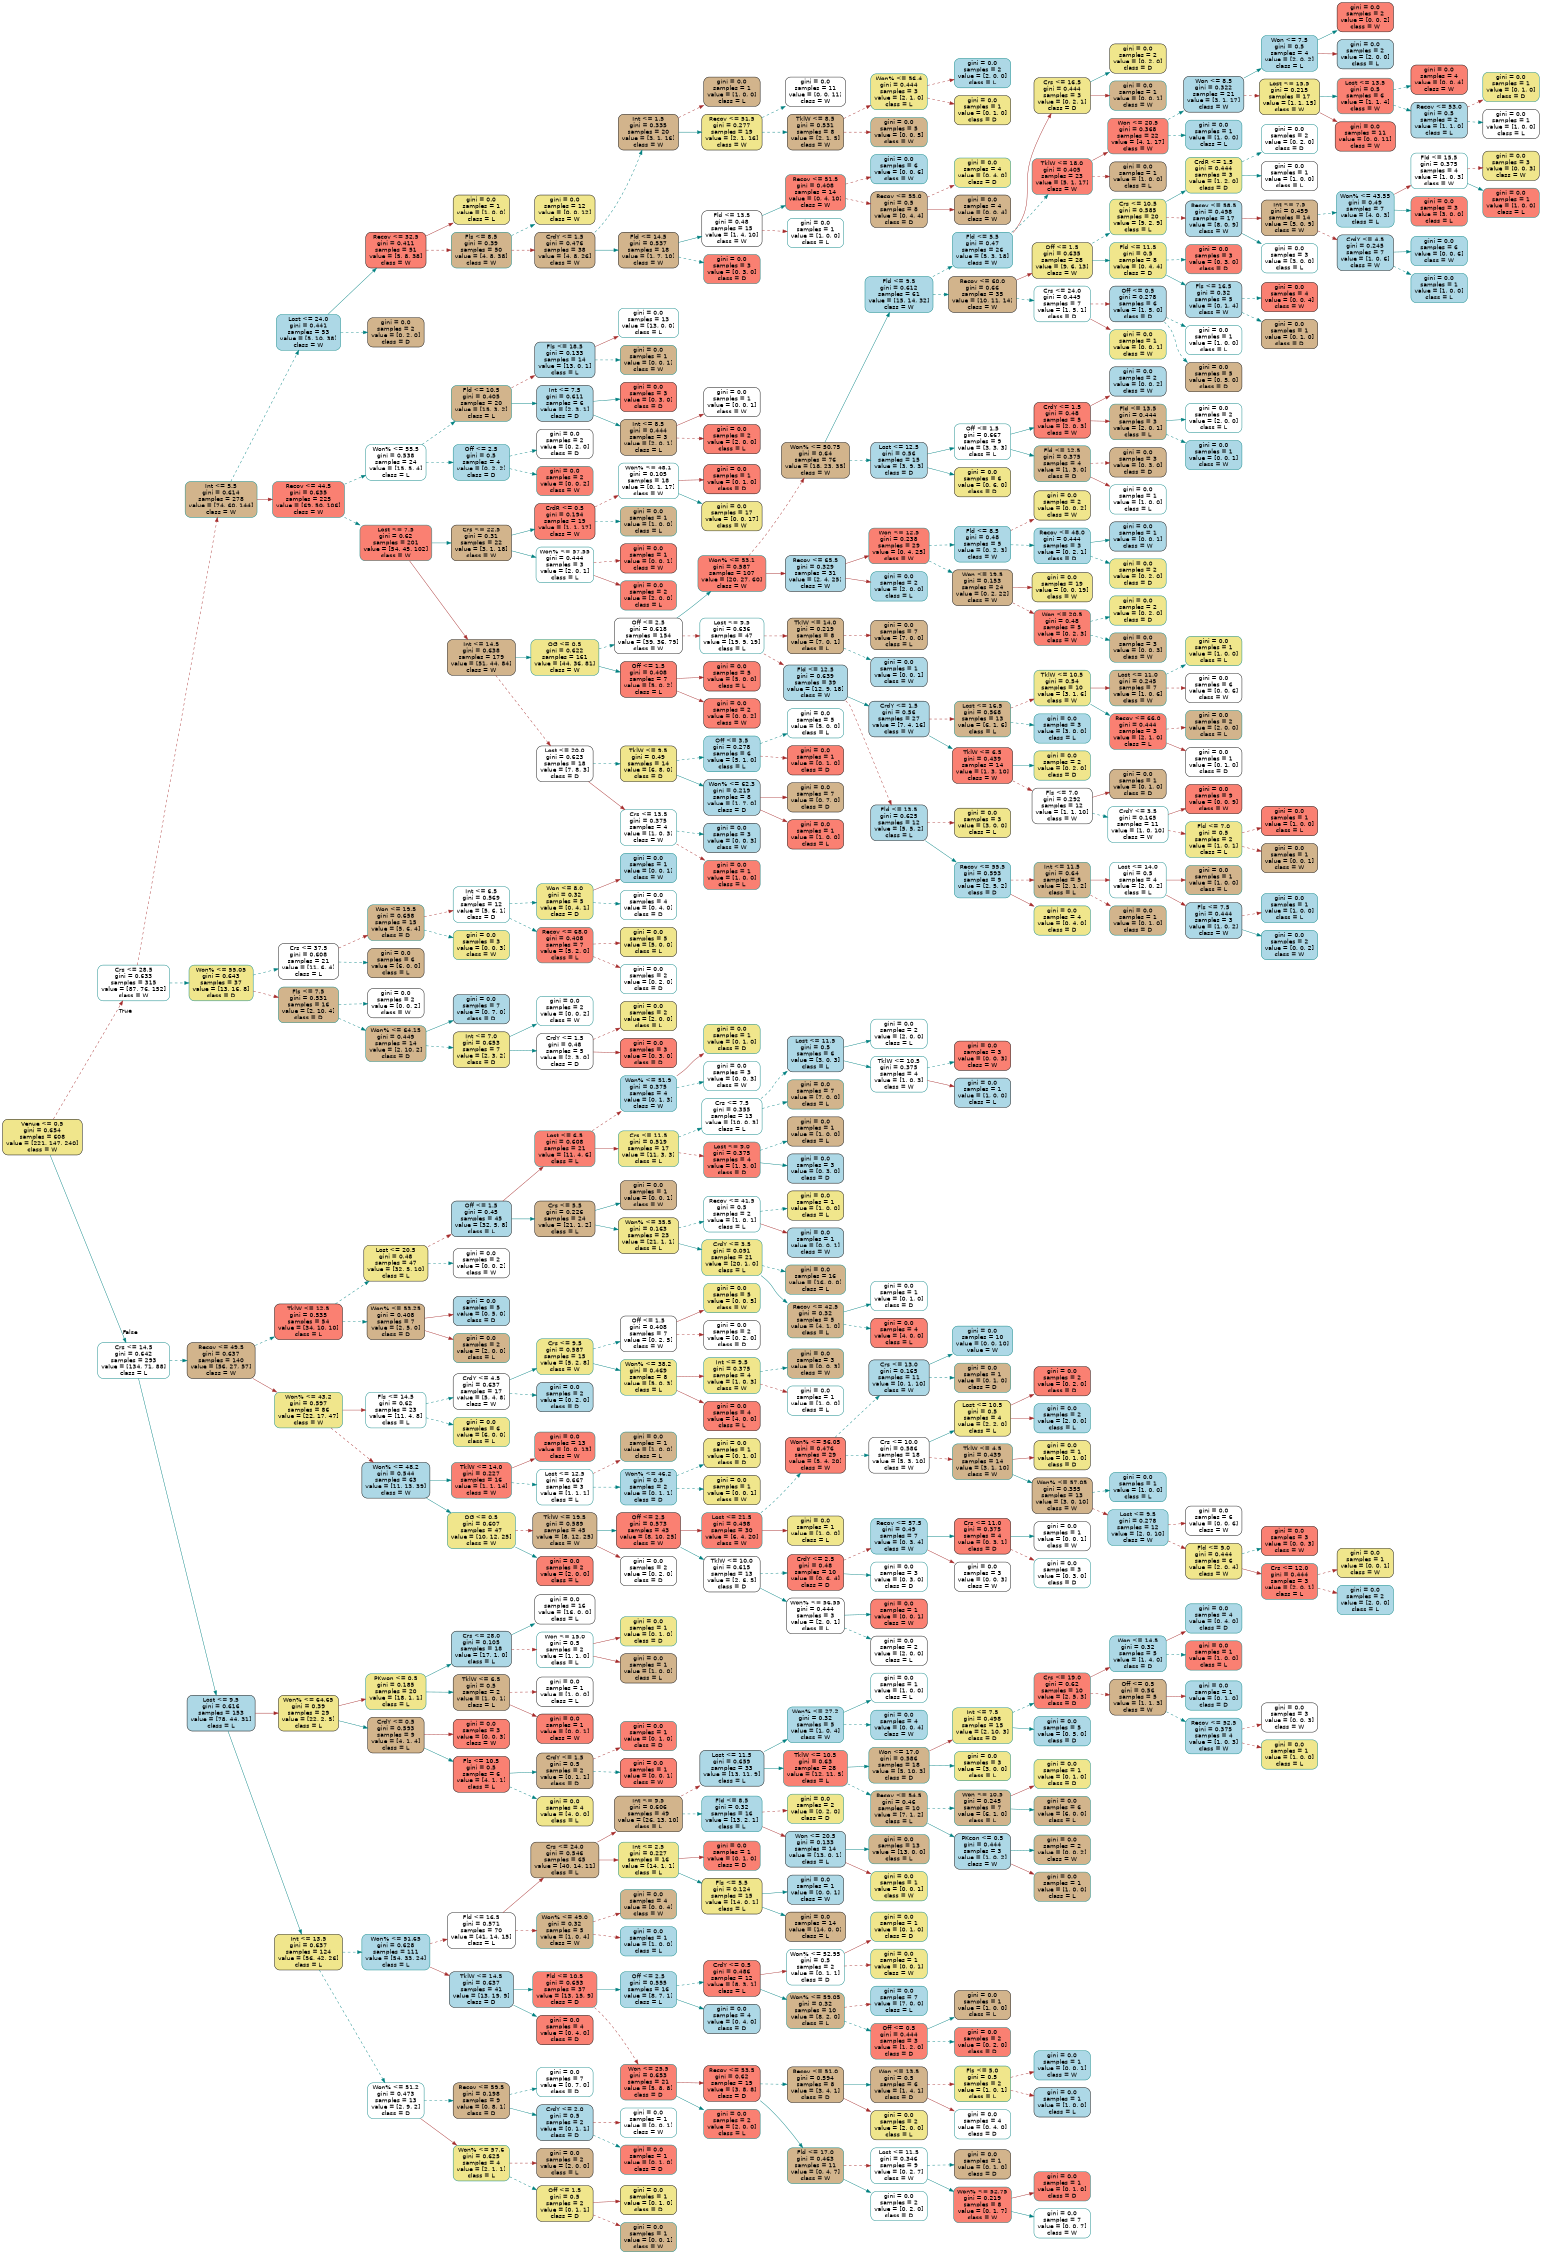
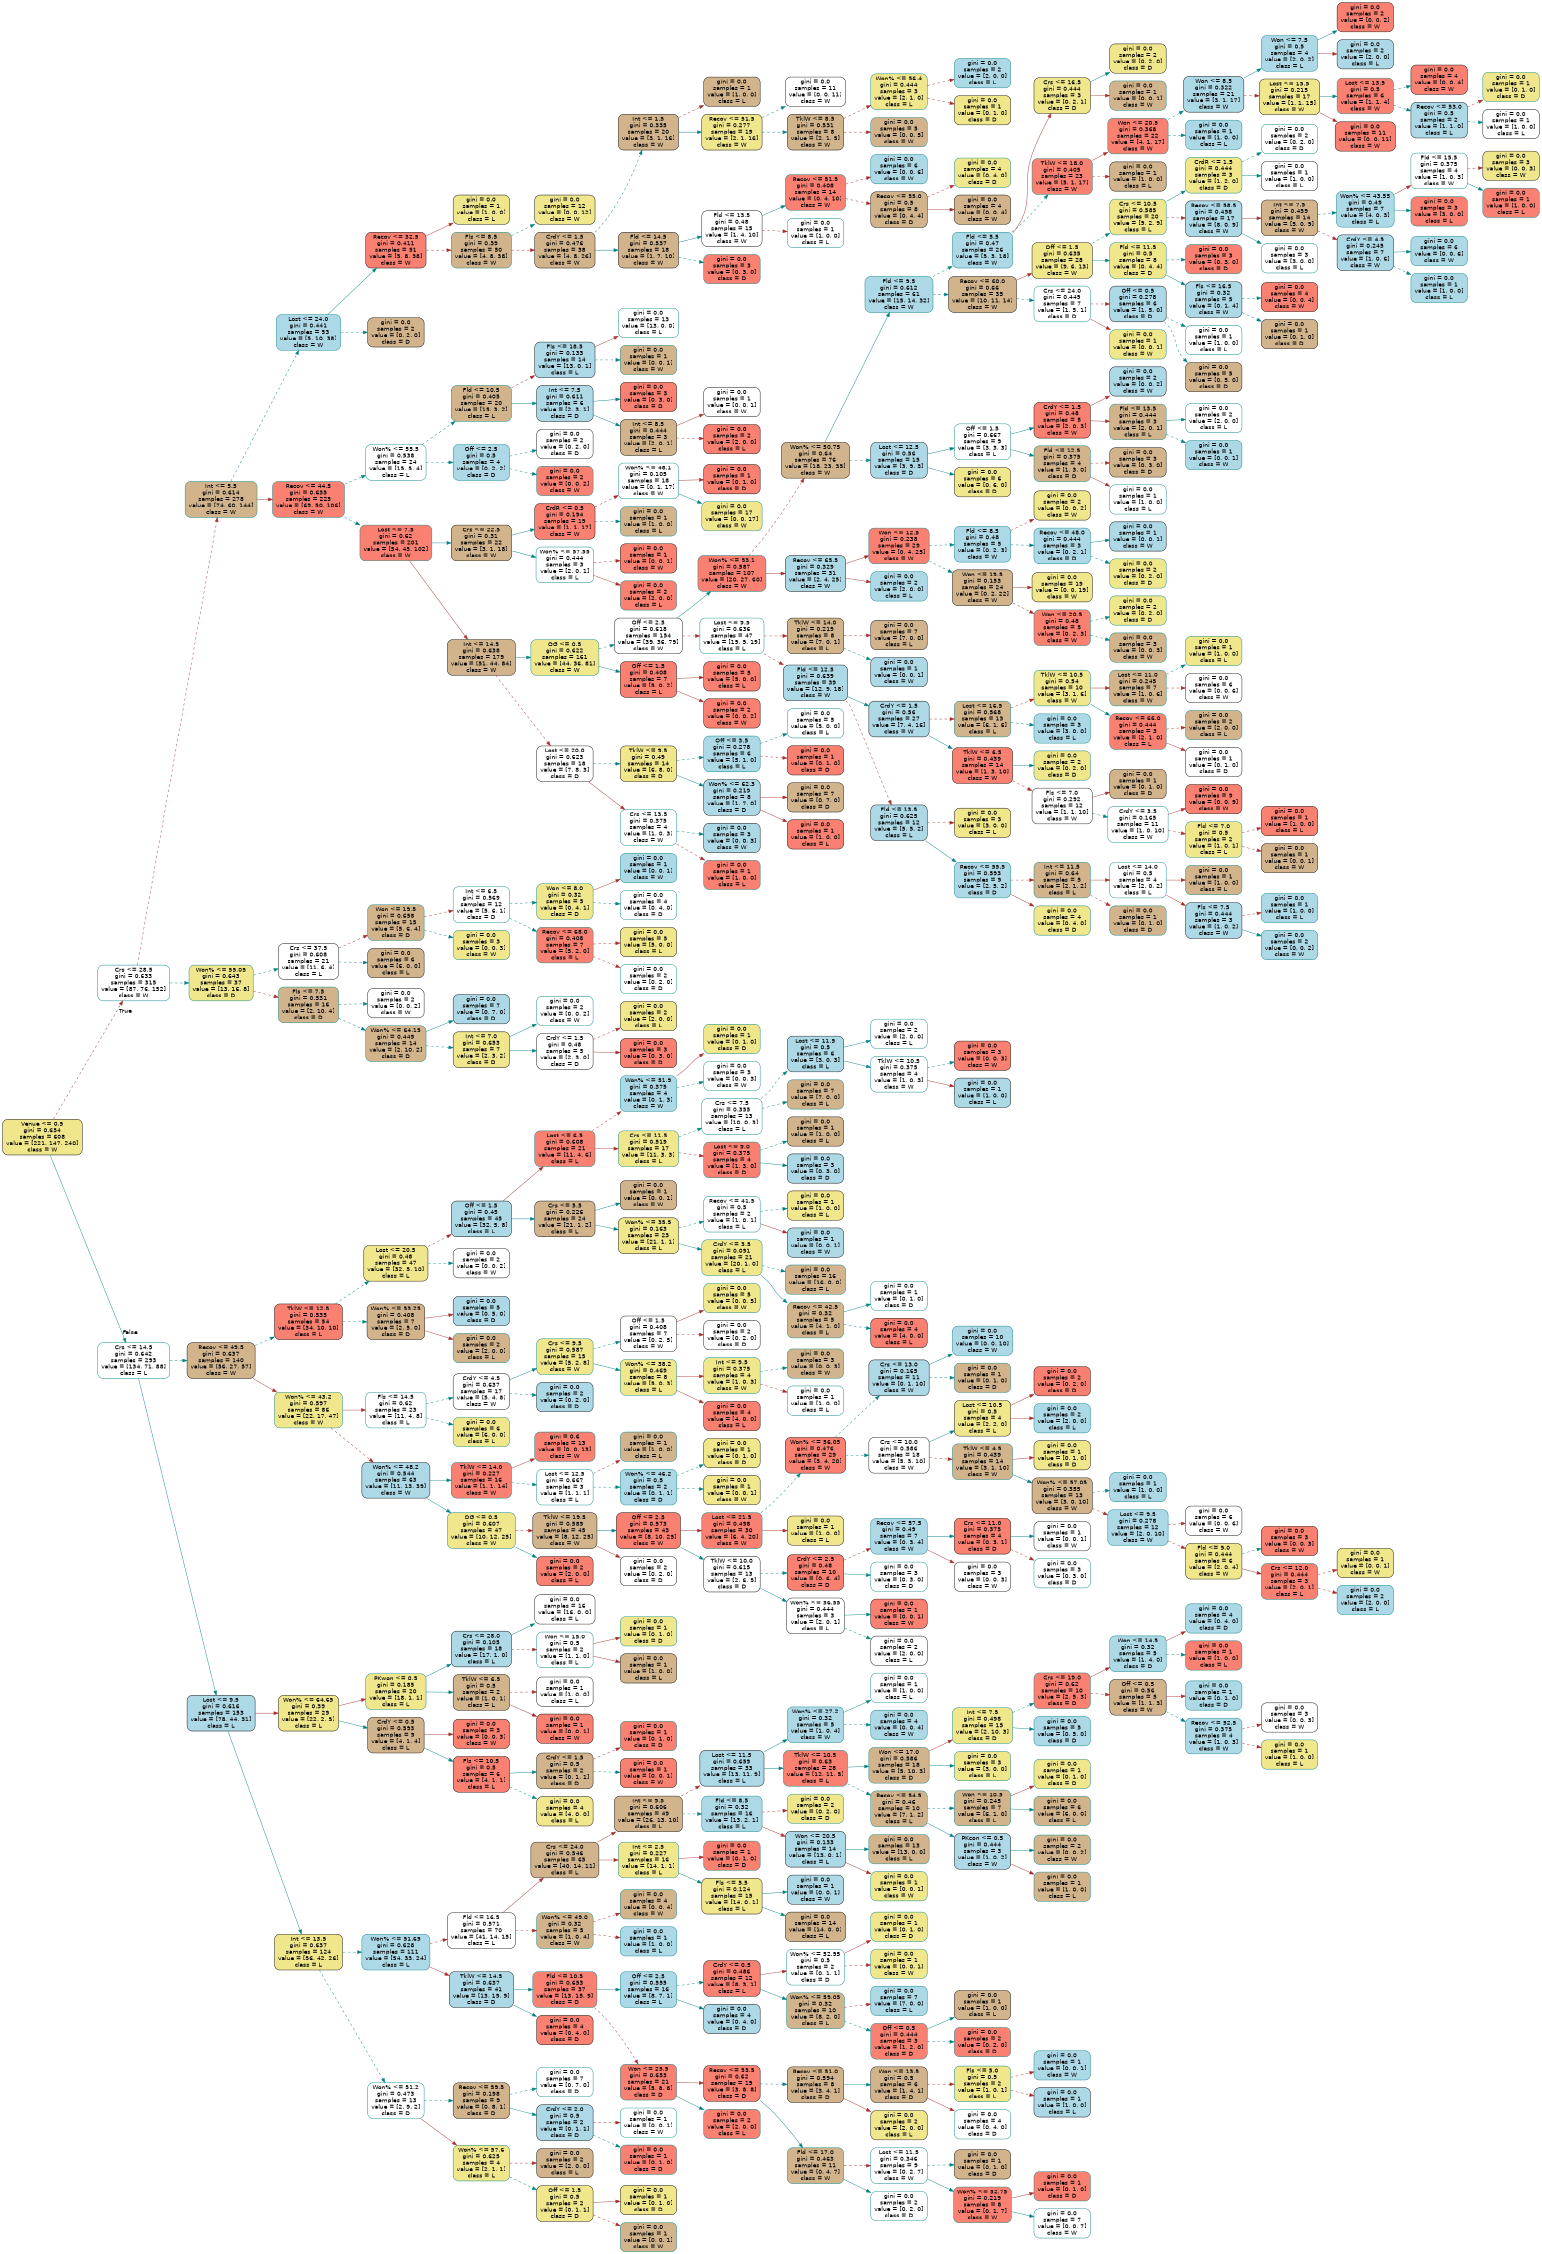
node "gini = 0.0 samples = 17 value = [0, 0, 17] class = W": color black -> teal
node "gini = 0.0 samples = 10 value = [0, 0, 10] value = W": label "gini = 0.0 samples = 10 value = [0, 0, 10] value = W" -> "gini = 0.0 samples = 10 value = [0, 0, 10] class = W"
node "gini = 0.0 samples = 13 value = [0, 0, 13] class = W": label "gini = 0.0 samples = 13 value = [0, 0, 13] class = W" -> "gini = 0.6 samples = 13 value = [0, 0, 13] class = W"
